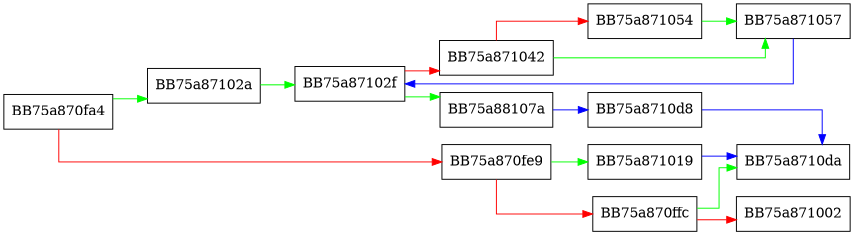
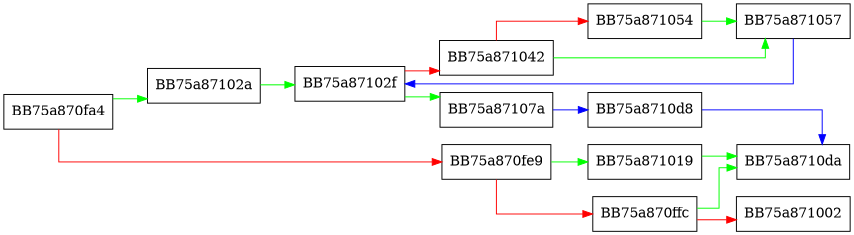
node "BB75a88107a": label "BB75a88107a" -> "BB75a87107a"
edge "BB75a871019" -> "BB75a8710da": color blue -> green
